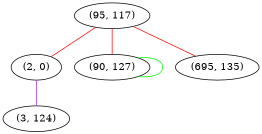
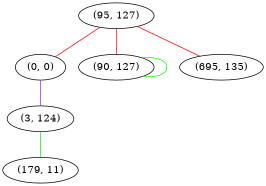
node "(95, 117)": label "(95, 117)" -> "(95, 127)"
node "(2, 0)": label "(2, 0)" -> "(0, 0)"
node "(179, 11)": added
